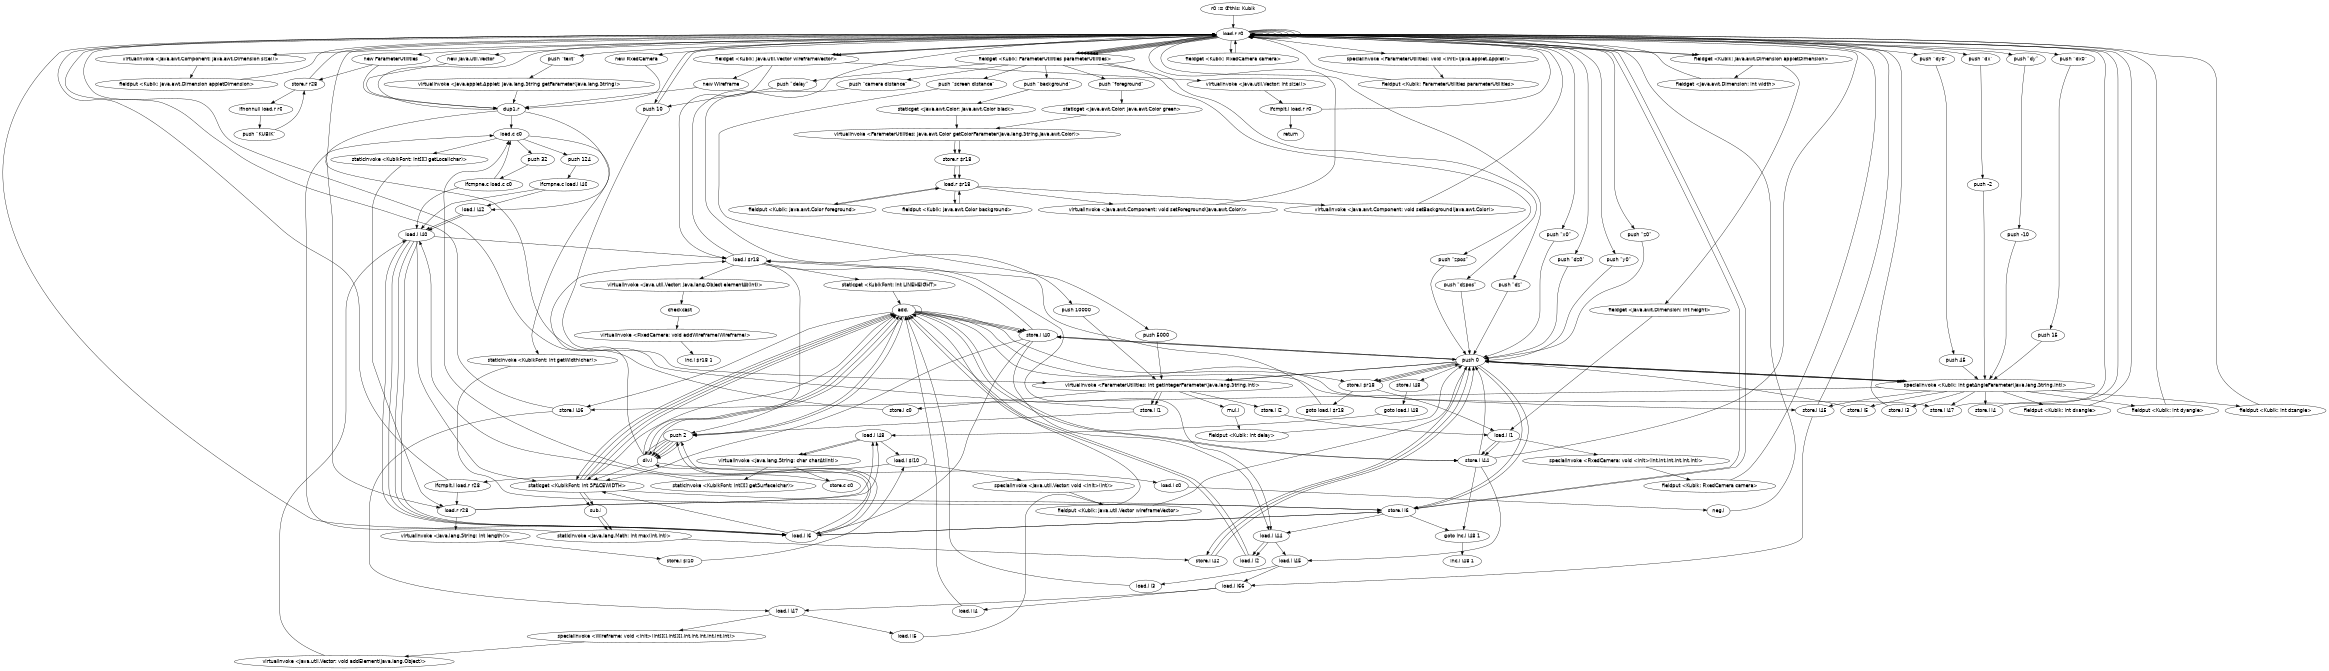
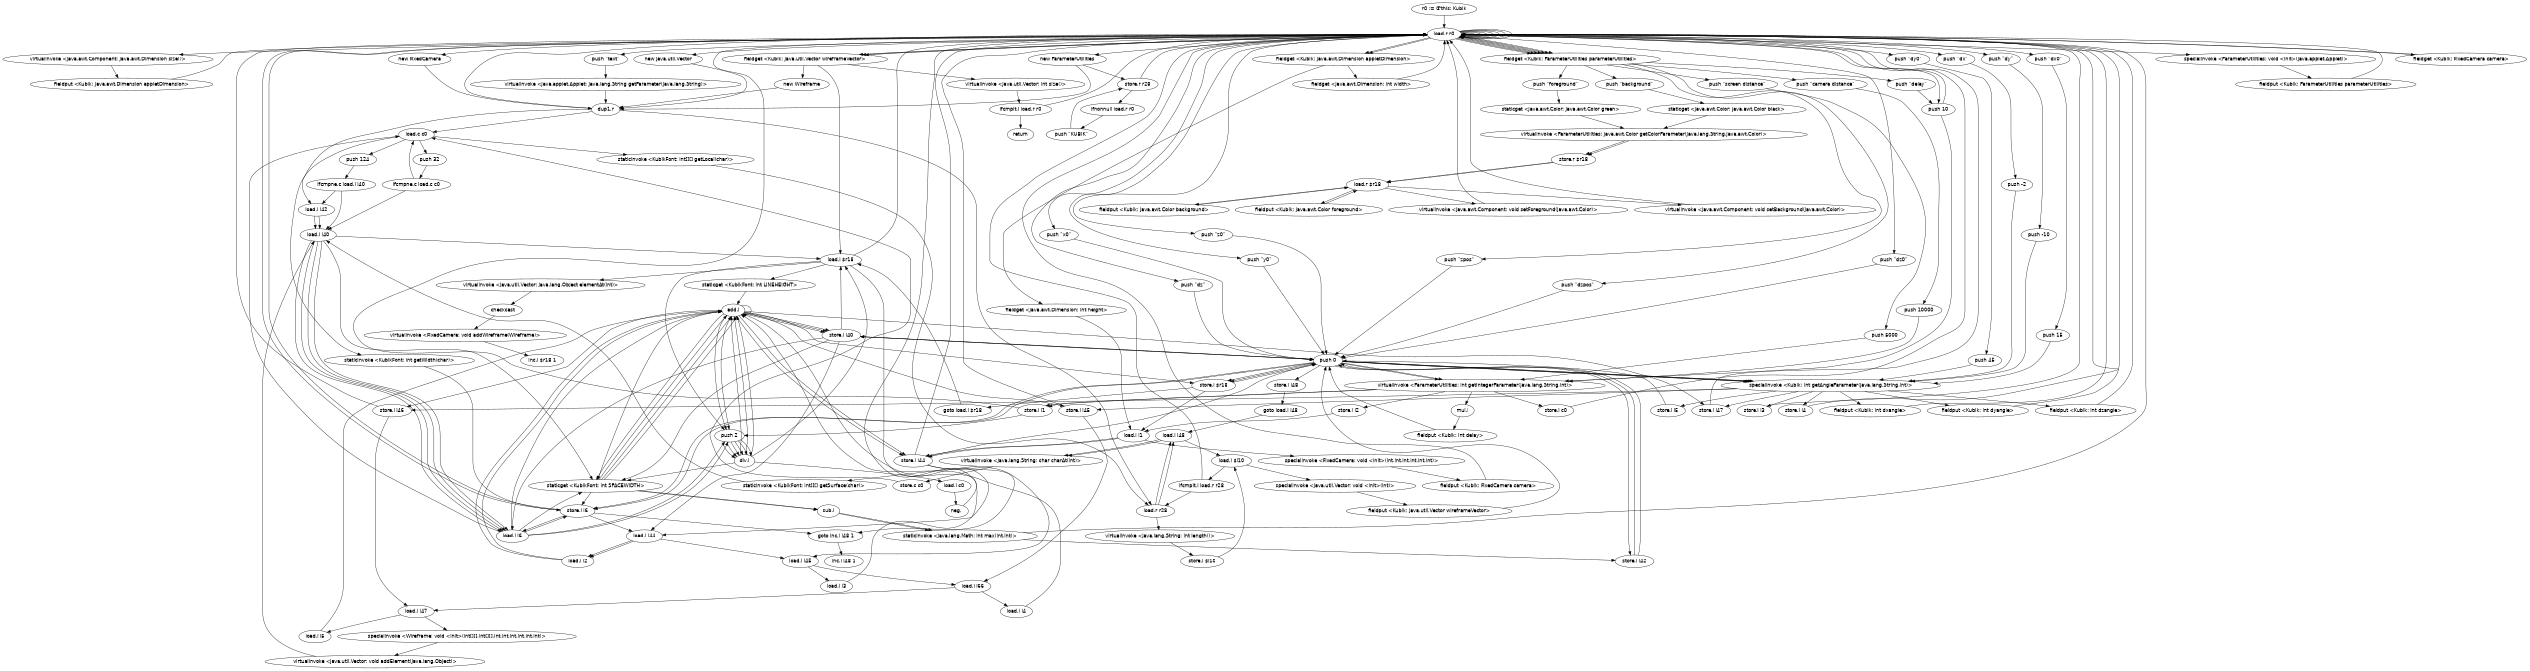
edge "load.i i6" -> "div.i": now "load.i i6" -> "add.i"
